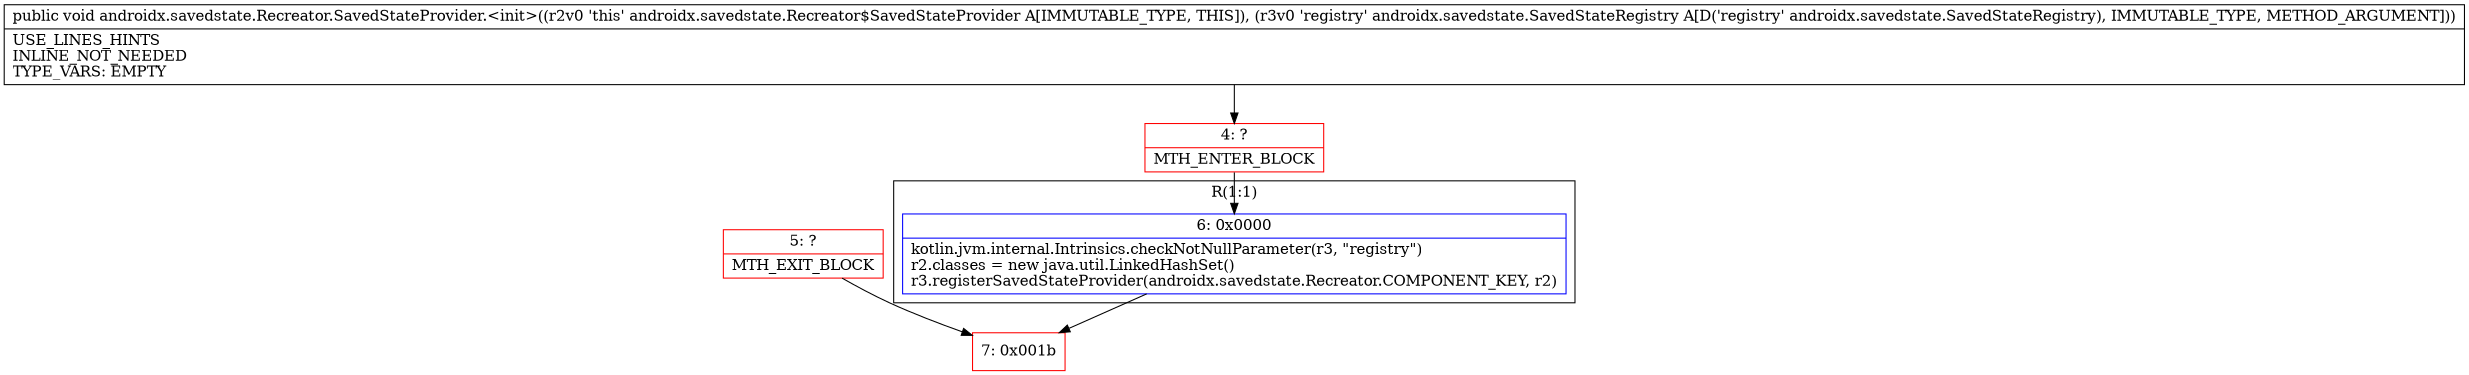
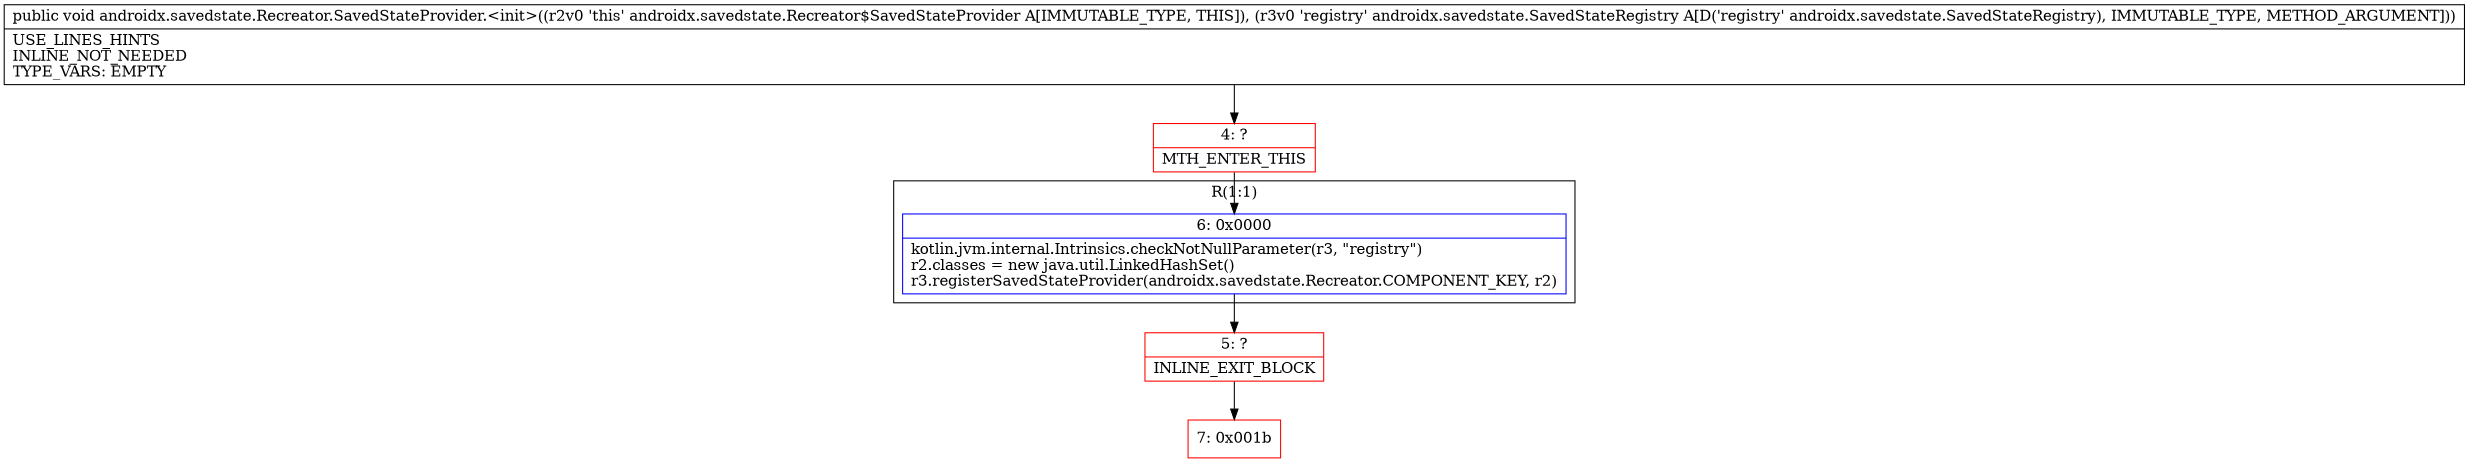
node "4: ?": text "MTH_ENTER_BLOCK" -> "MTH_ENTER_THIS"
node "5: ?": text "MTH_EXIT_BLOCK" -> "INLINE_EXIT_BLOCK"
edge "6: 0x0000" -> "7: 0x001b": now "6: 0x0000" -> "5: ?"
